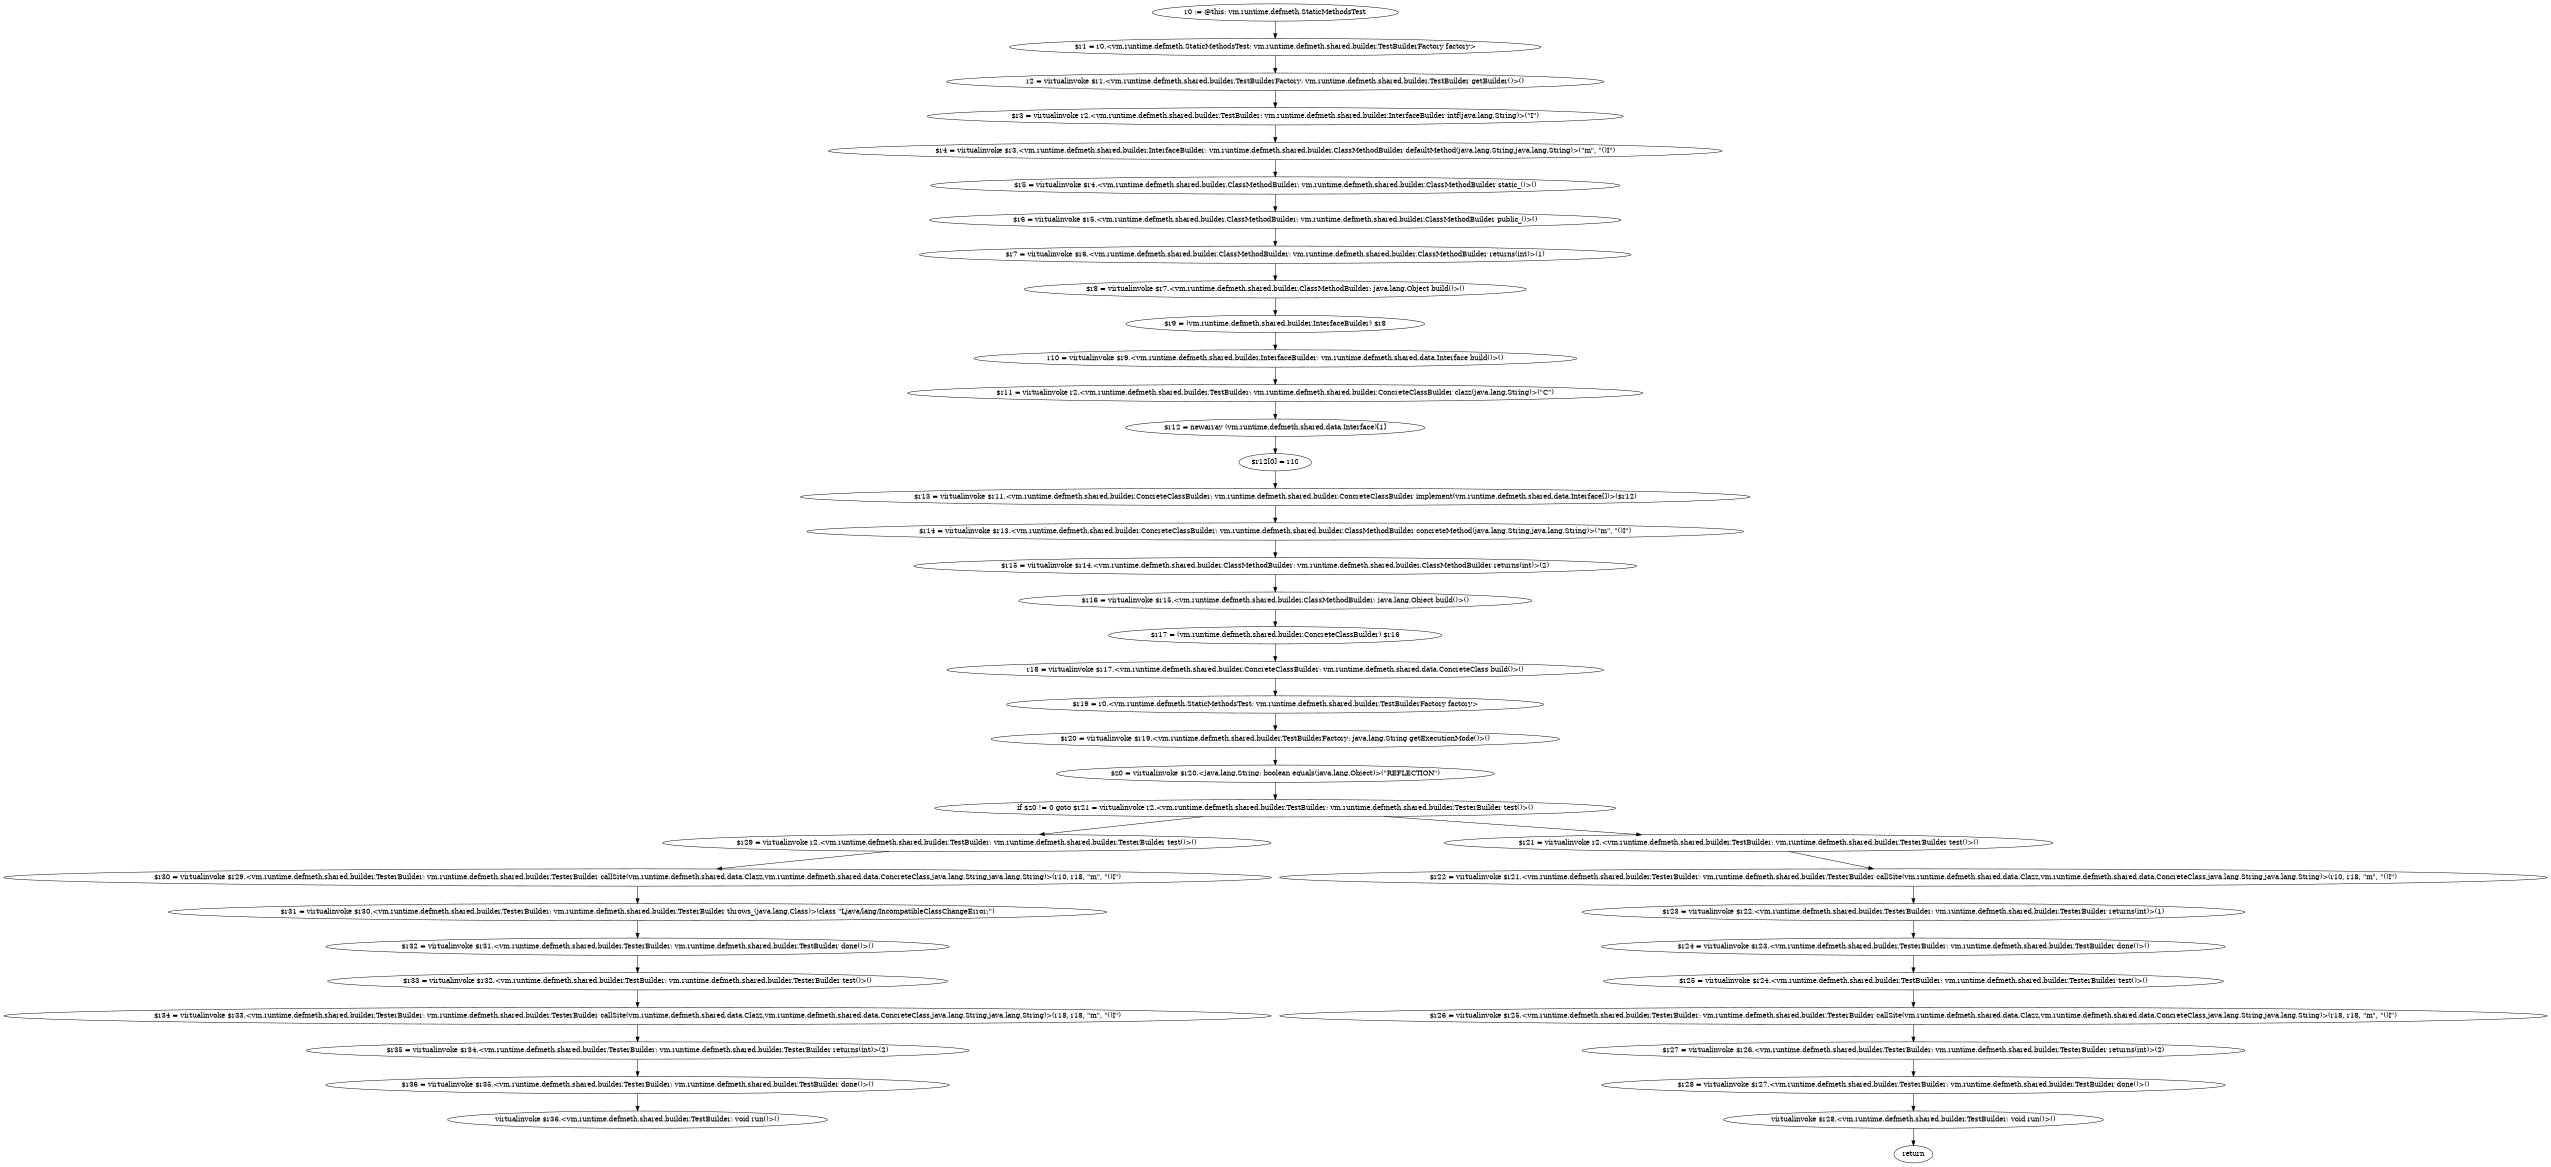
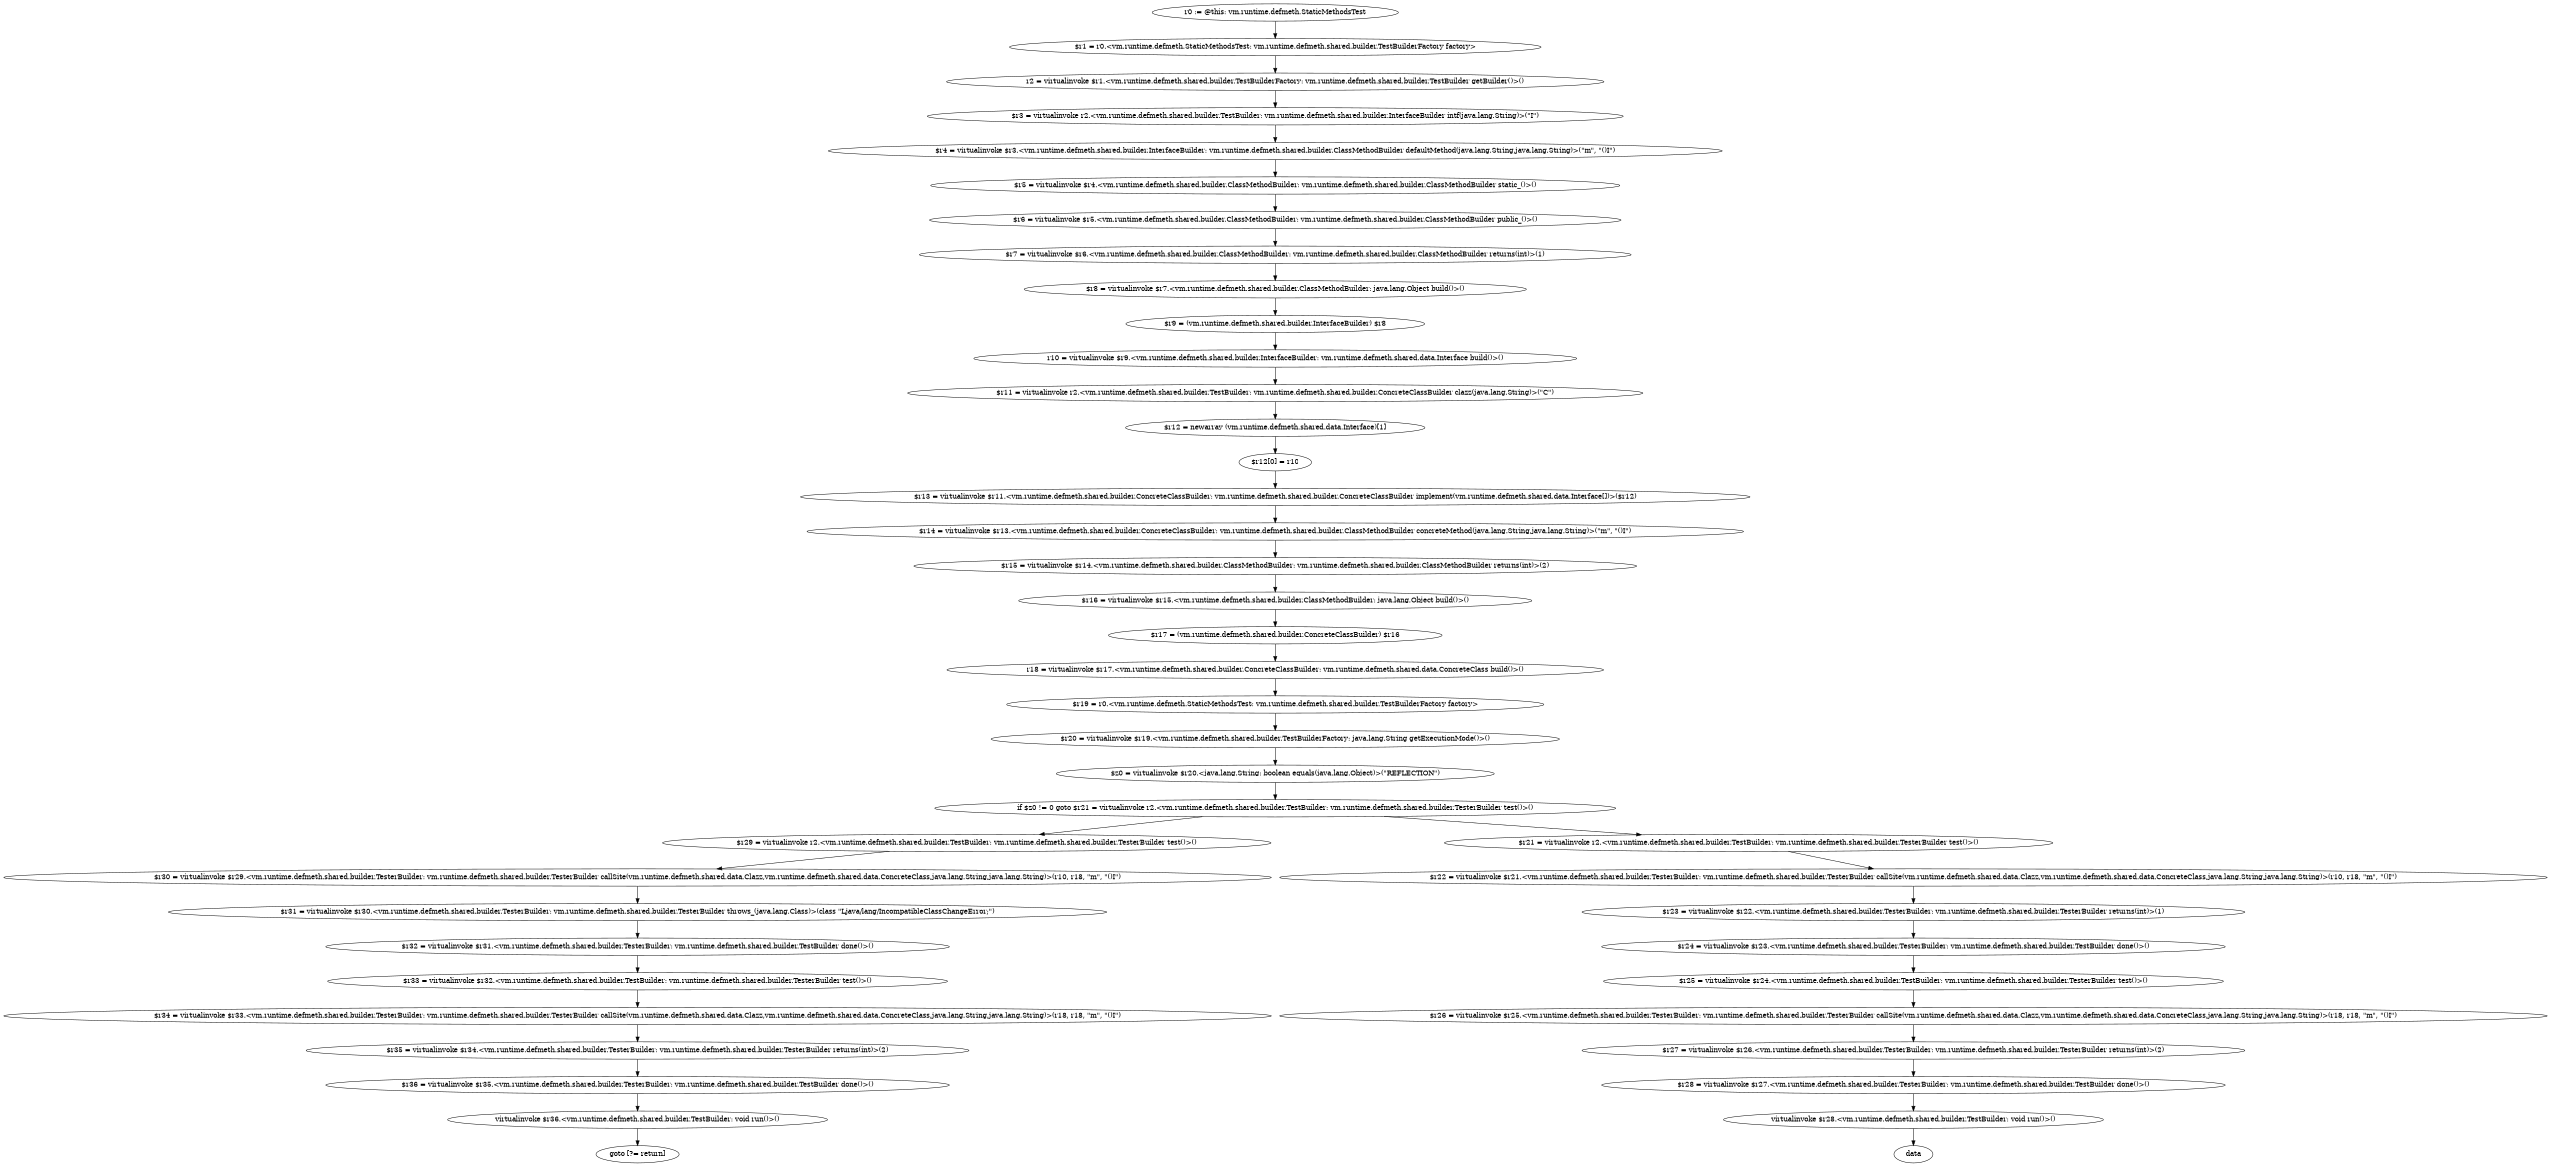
node "goto [?= return]": added
node "return": label "return" -> "data"
